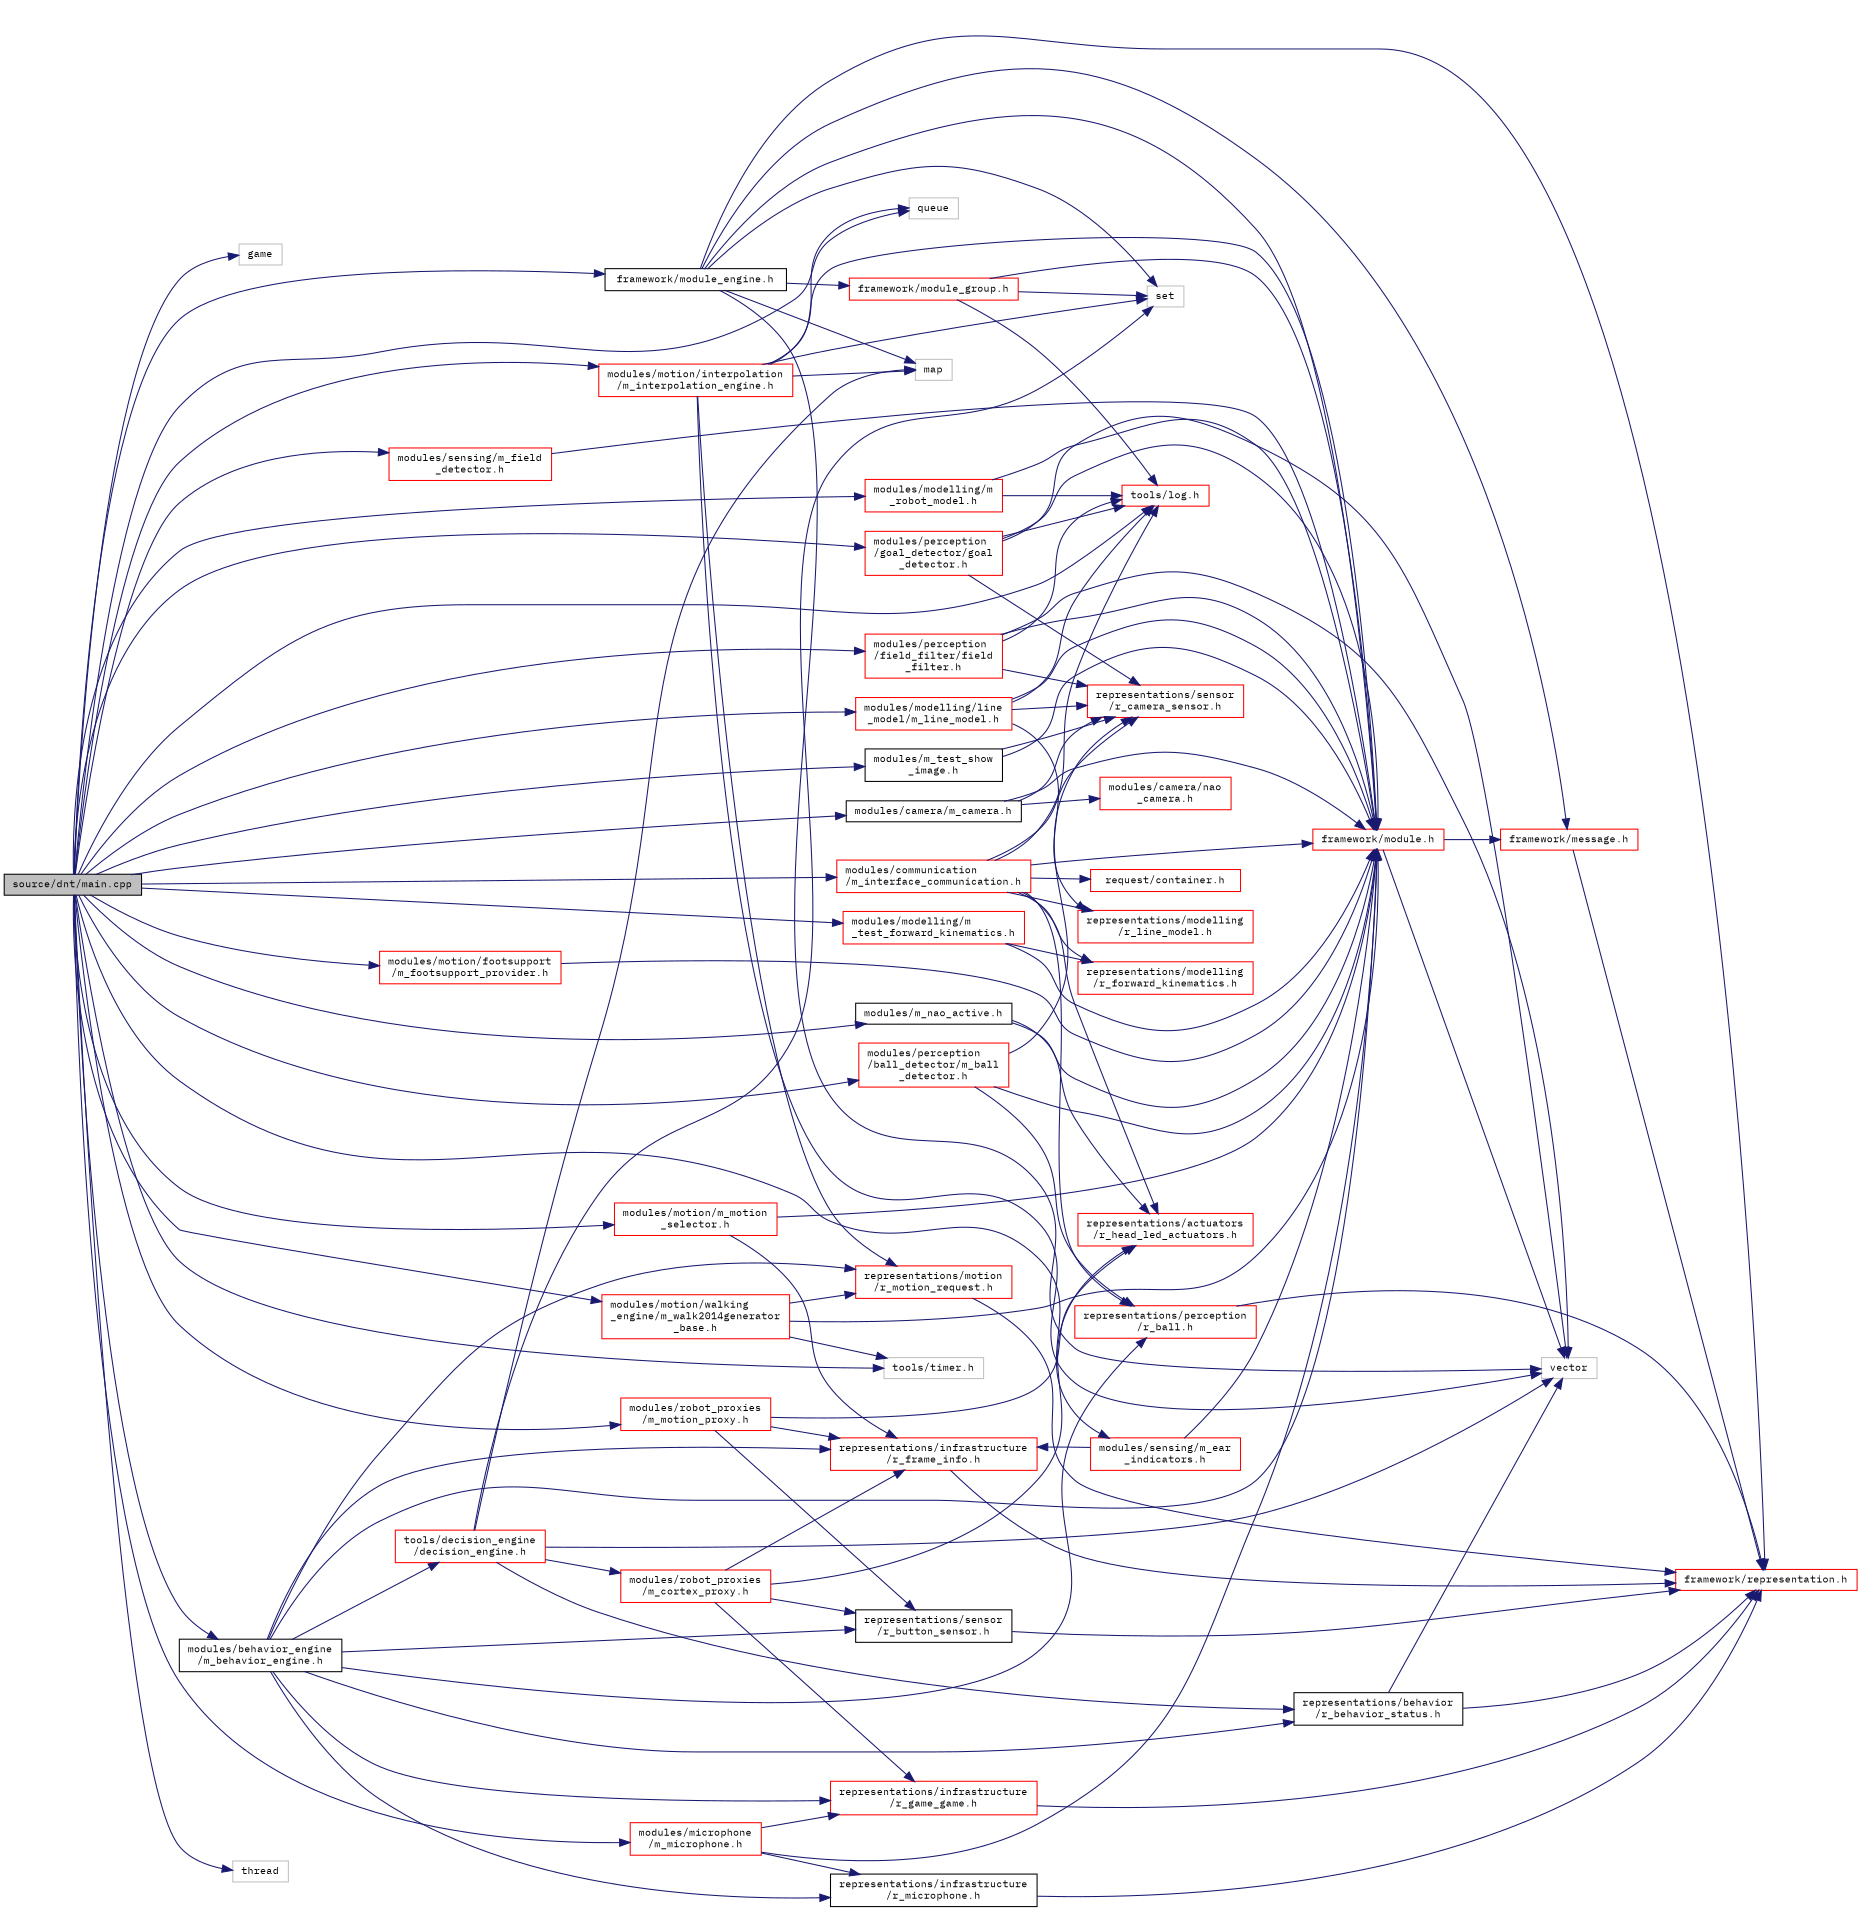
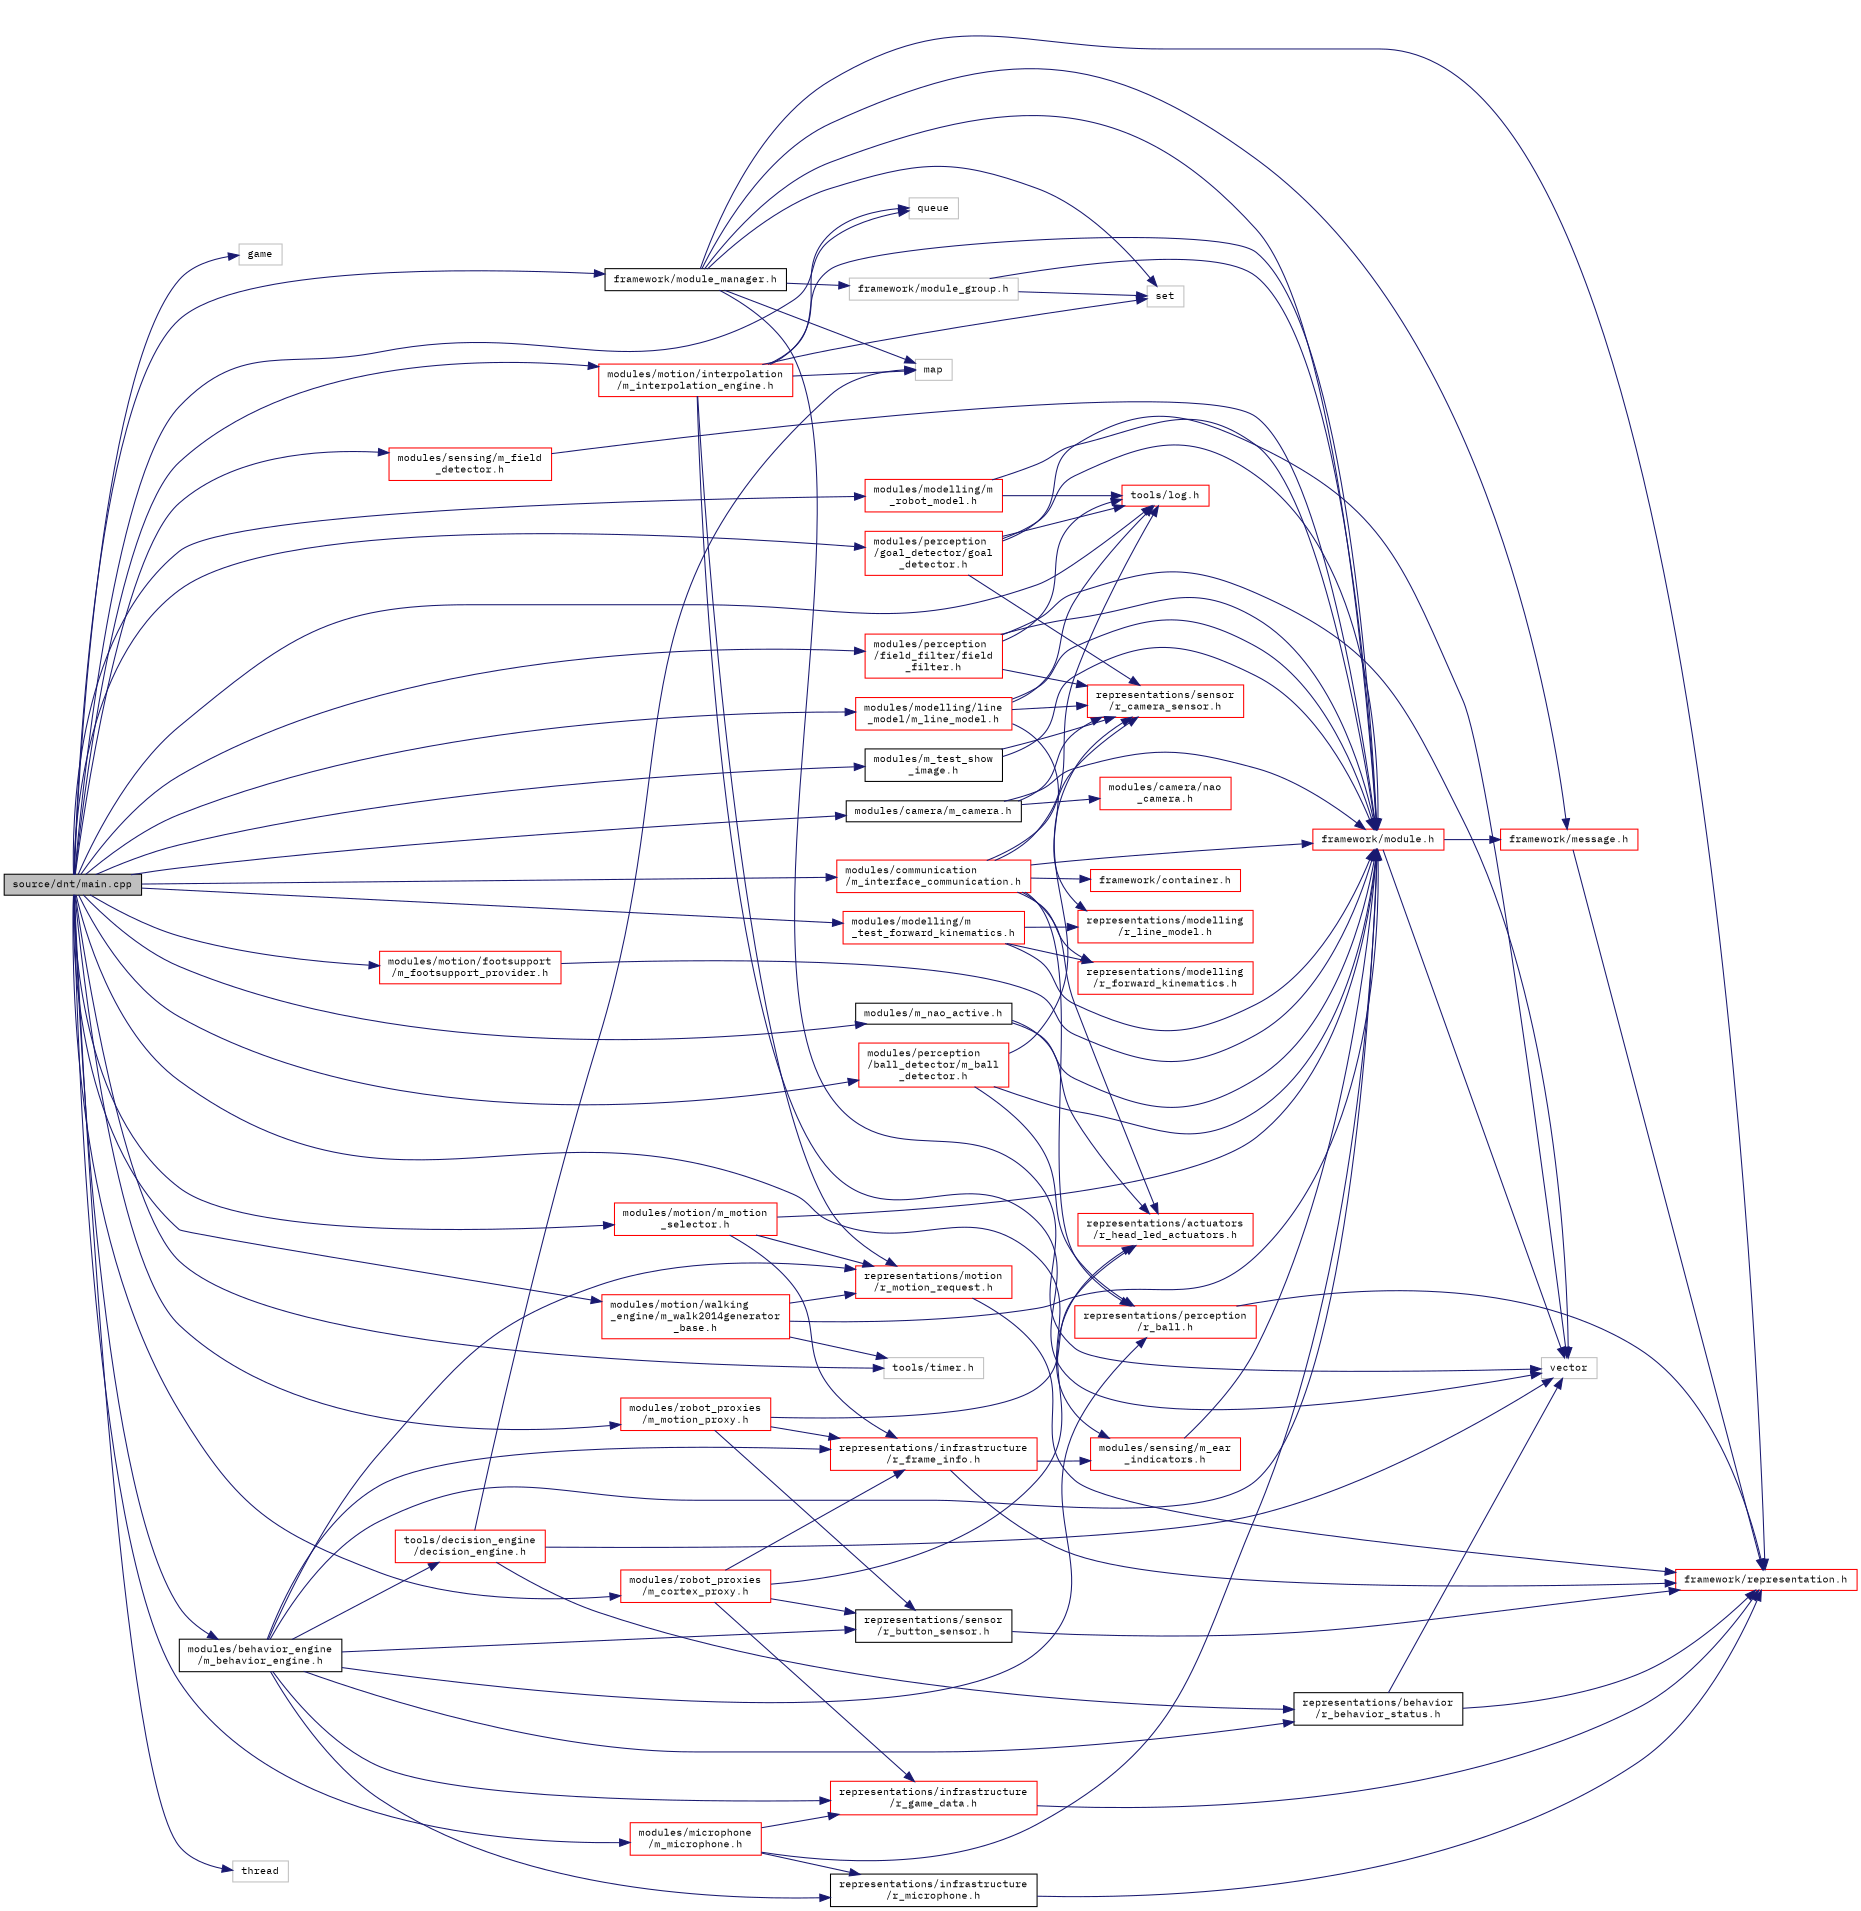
node "framework/module_engine.h": label "framework/module_engine.h" -> "framework/module_manager.h"
node "framework/module_group.h": color red -> grey75
edge "framework/module_group.h" -> "tools/log.h": removed
edge "tools/decision_engine /decision_engine.h" -> "set": removed
node "request/container.h": label "request/container.h" -> "framework/container.h"
edge "modules/communication /m_interface_communication.h" -> "representations/modelling /r_line_model.h": now "modules/modelling/m _test_forward_kinematics.h" -> "representations/modelling /r_line_model.h"
edge "modules/motion/m_motion _selector.h" -> "representations/motion /r_motion_request.h": added
edge "modules/sensing/m_ear _indicators.h" -> "representations/infrastructure /r_frame_info.h": reversed
edge "tools/decision_engine /decision_engine.h" -> "modules/robot_proxies /m_cortex_proxy.h": now "source/dnt/main.cpp" -> "modules/robot_proxies /m_cortex_proxy.h"
node "representations/infrastructure /r_game_game.h": label "representations/infrastructure /r_game_game.h" -> "representations/infrastructure /r_game_data.h"
